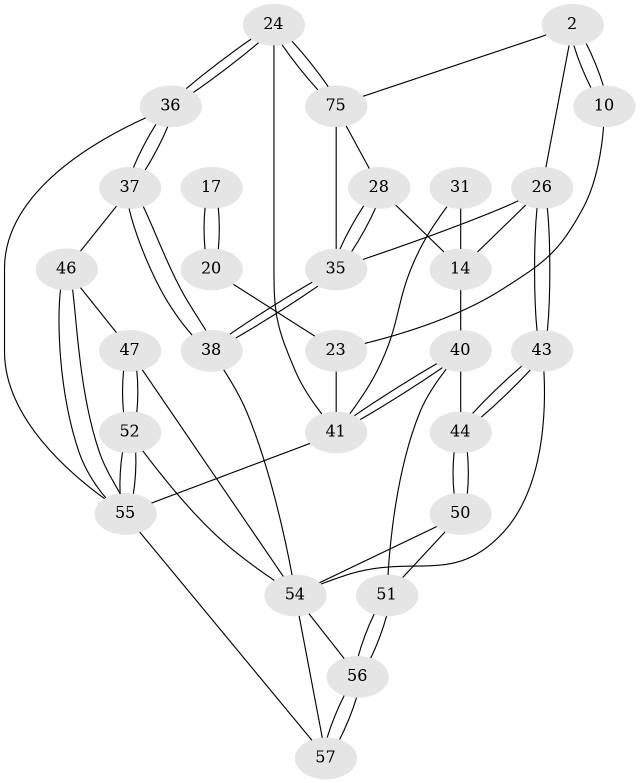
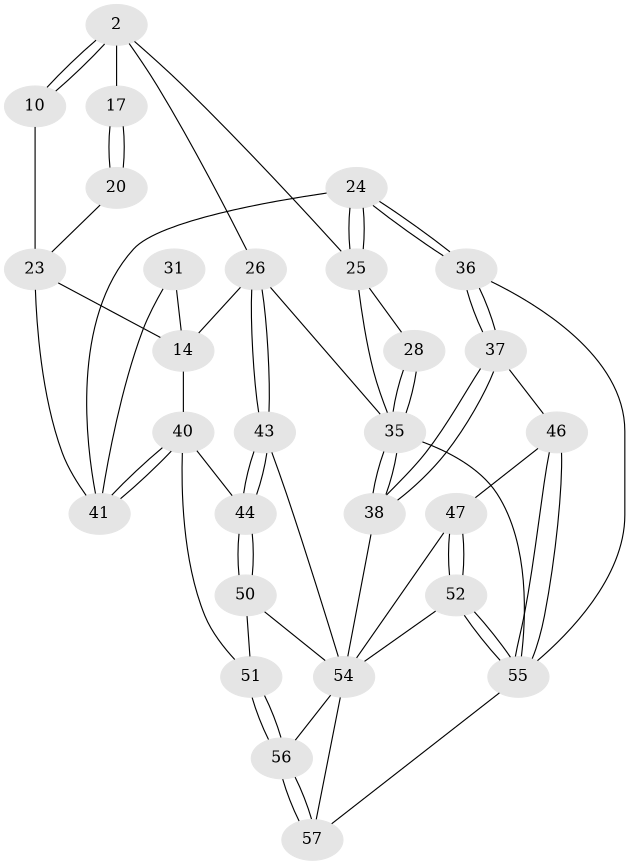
edge "2" -- "17": added
node "75": label "75" -> "25"
edge "28" -- "14": now "23" -- "14"
edge "41" -- "55": now "35" -- "55"
